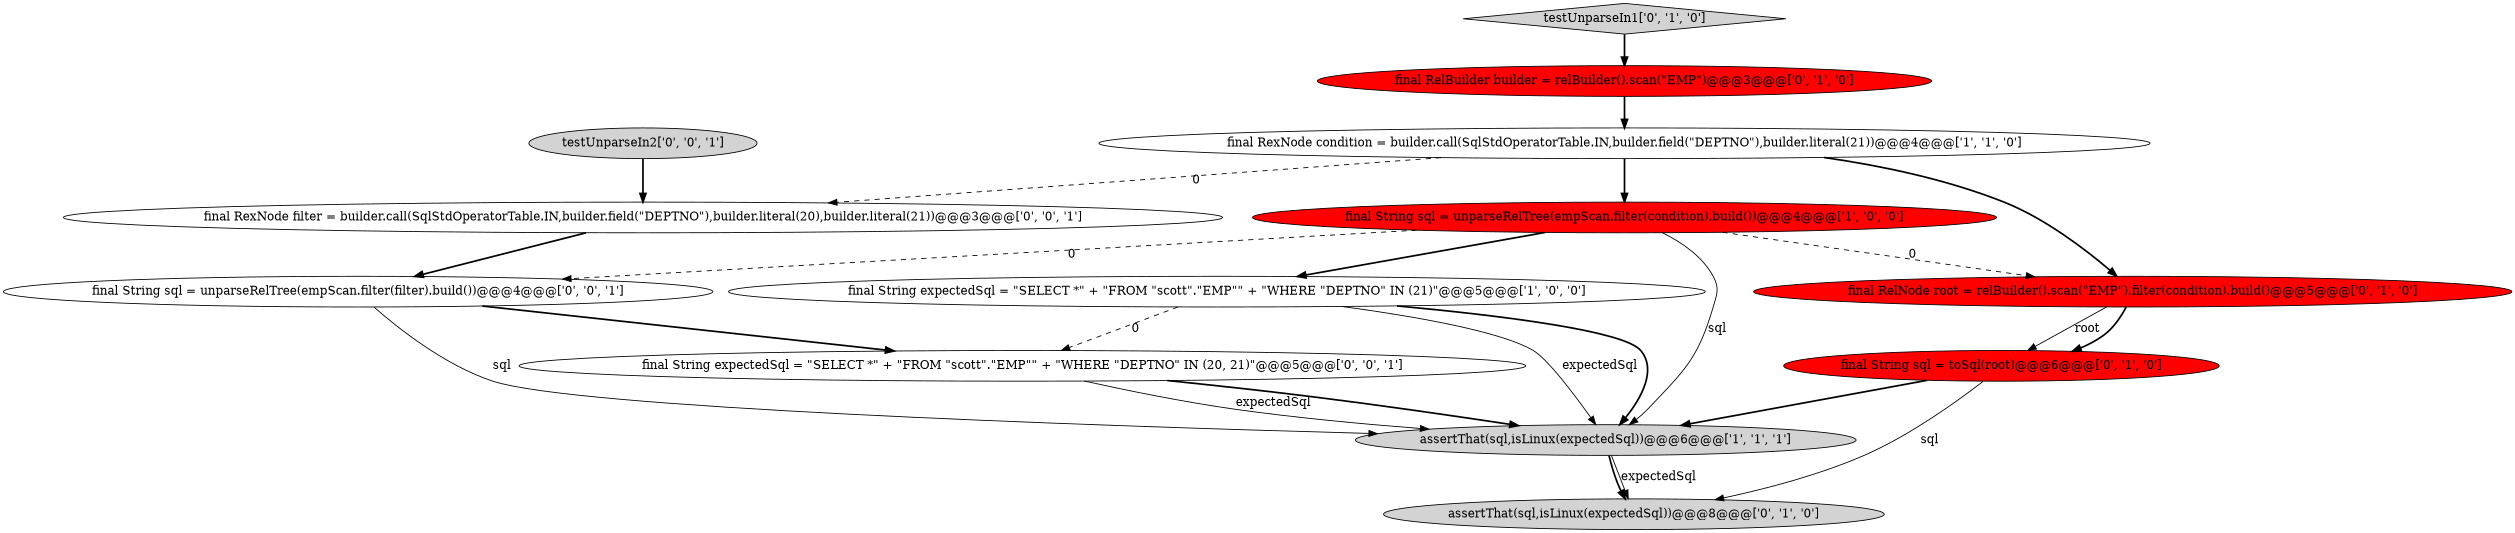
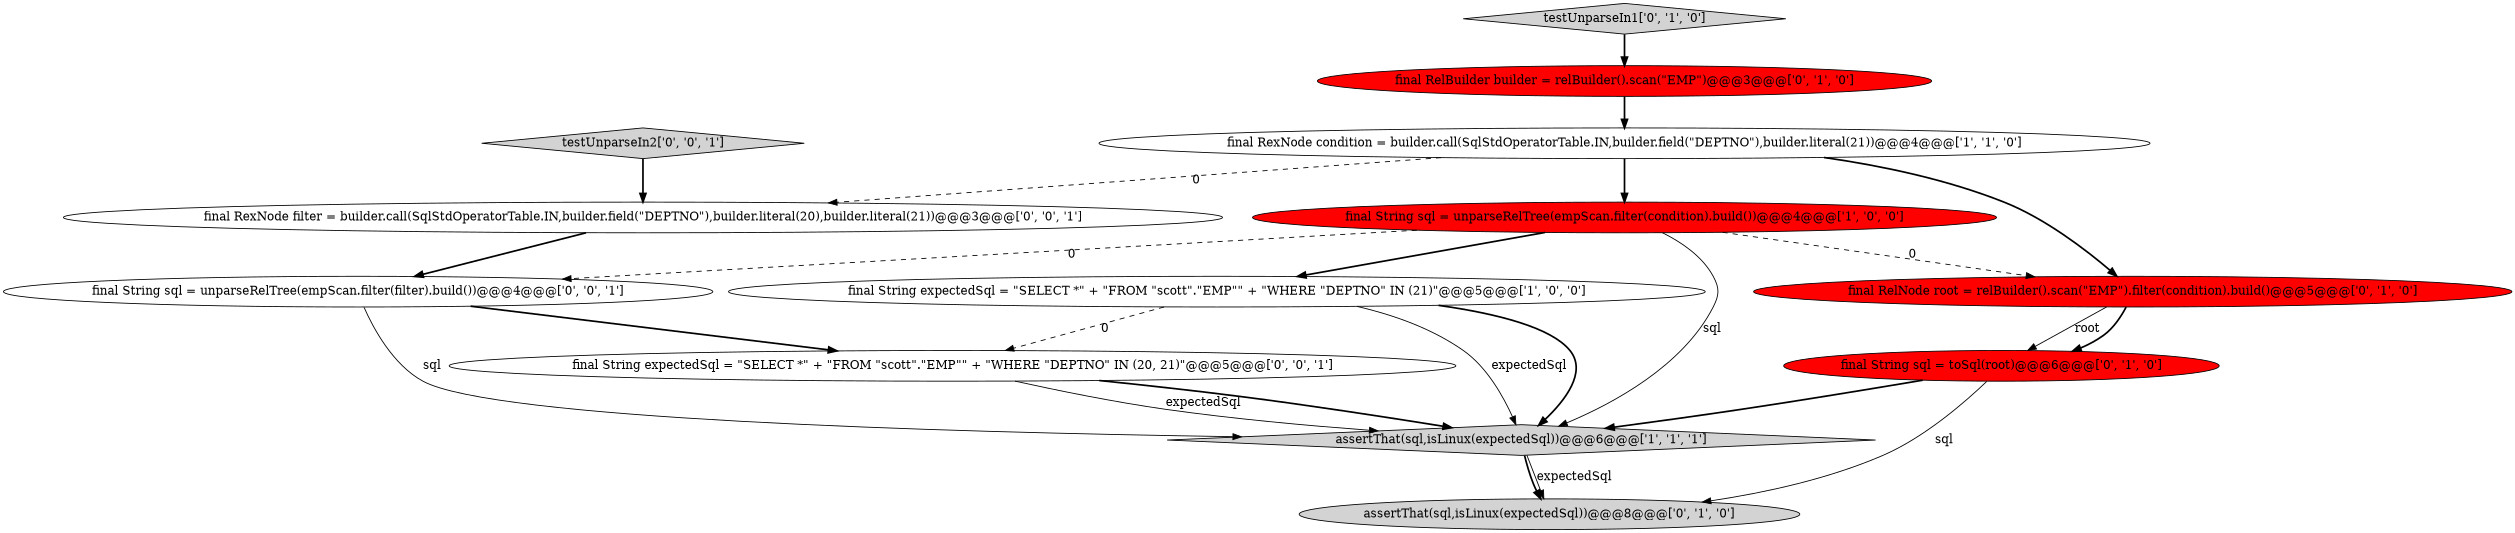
node "testUnparseIn2['0', '0', '1']": shape ellipse -> diamond
node "assertThat(sql,isLinux(expectedSql))@@@6@@@['1', '1', '1']": shape ellipse -> diamond
